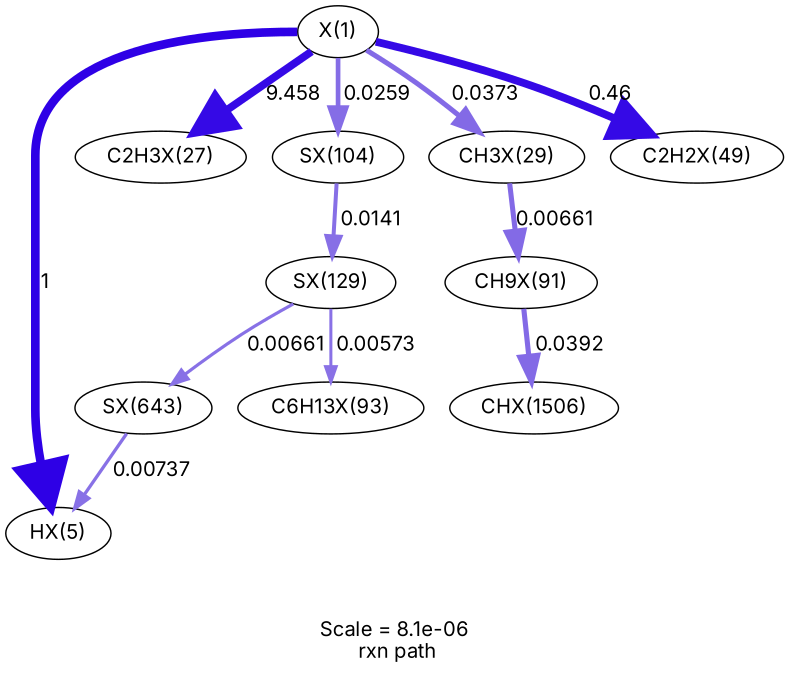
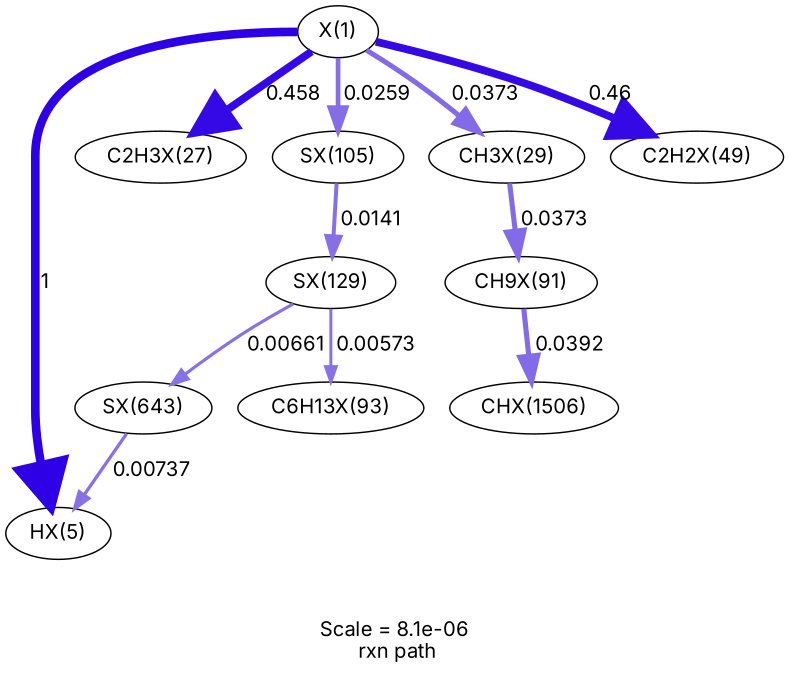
edge "X(1)" -> "C2H3X(27)": label " 9.458" -> " 0.458"
node "SX(104)": label "SX(104)" -> "SX(105)"
edge "CH3X(29)" -> "CH9X(91)": label " 0.00661" -> " 0.0373"
